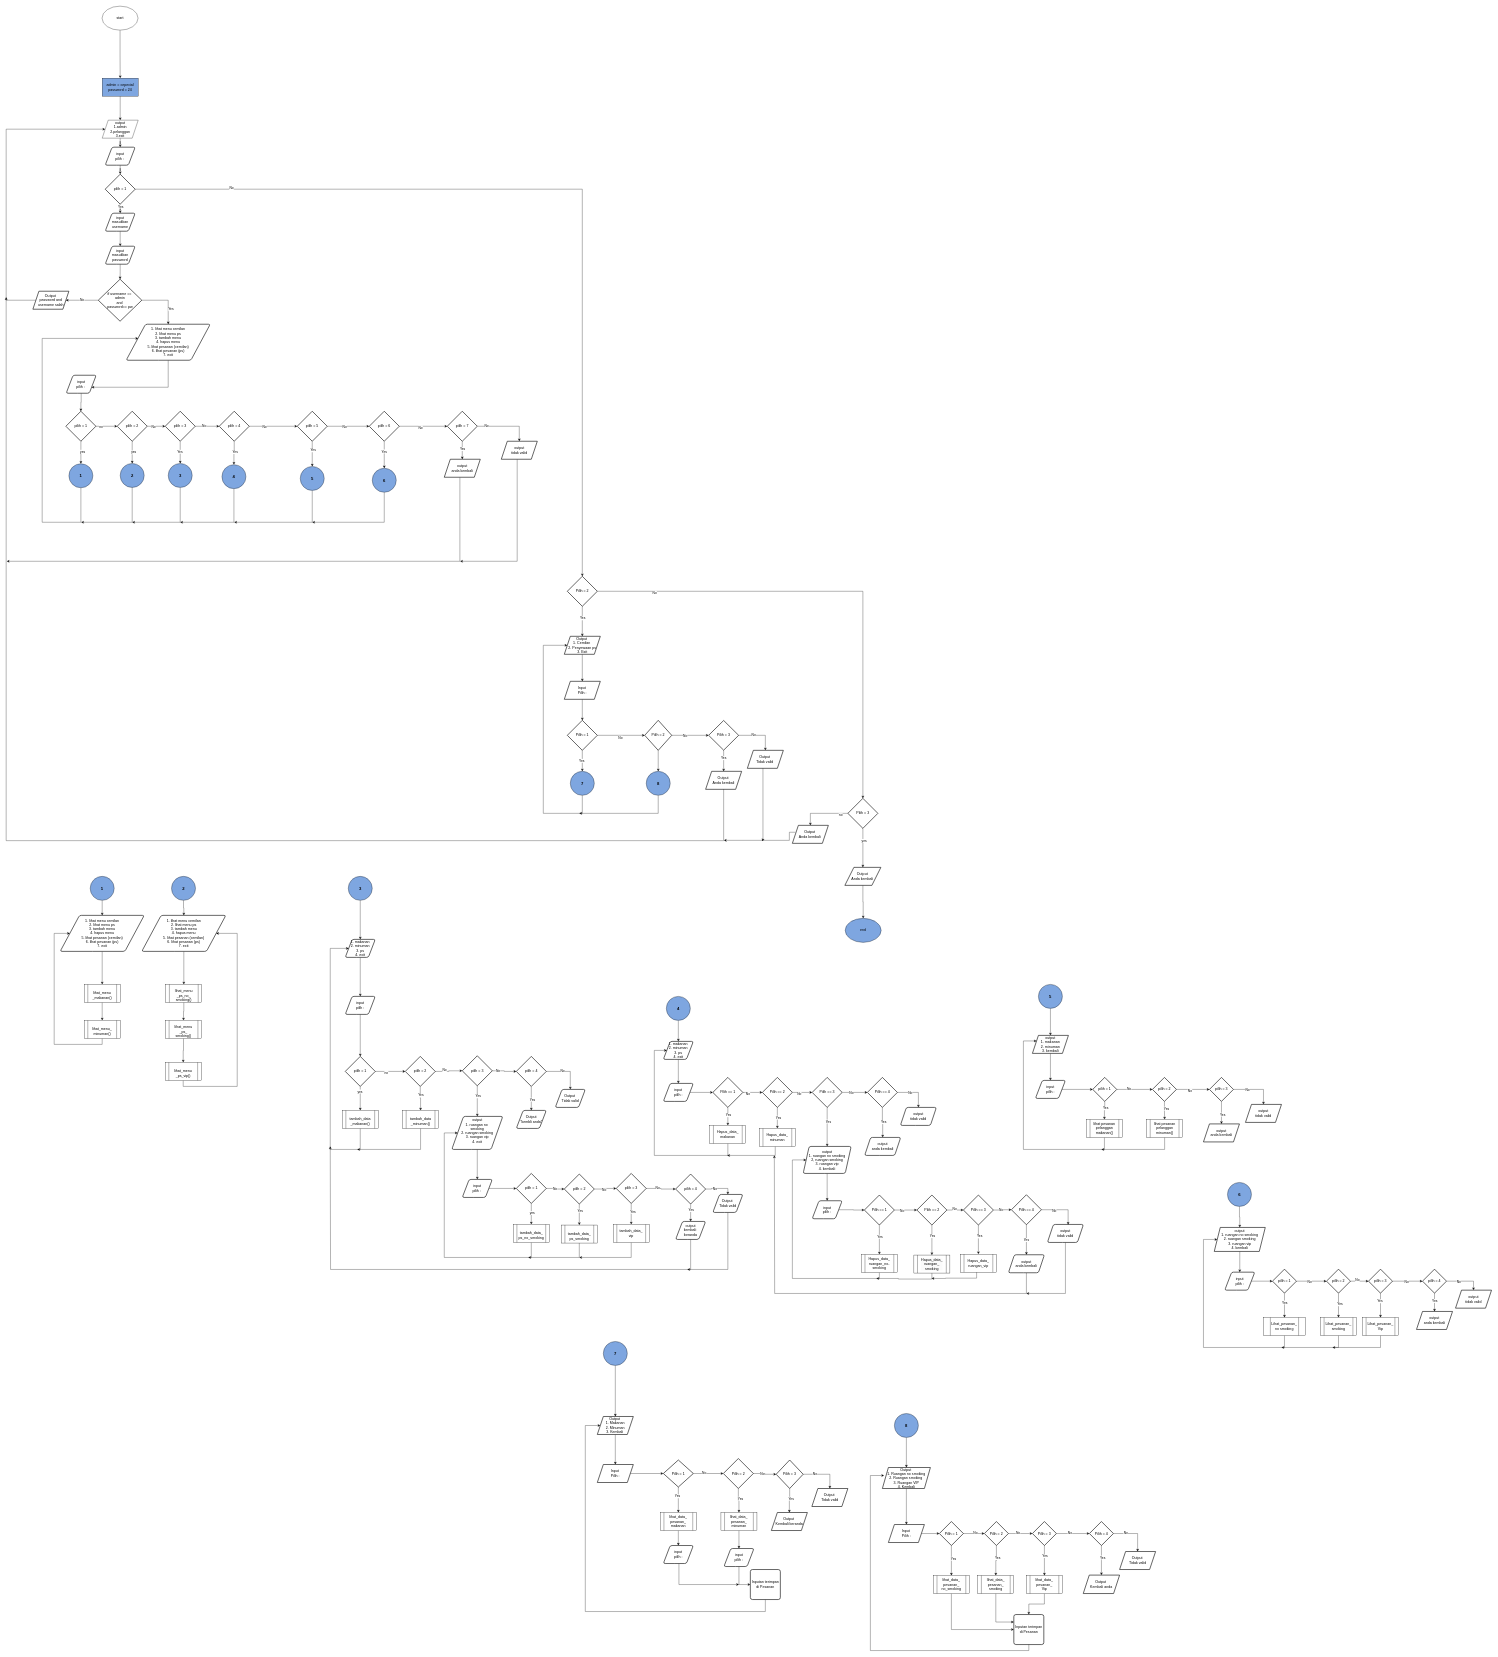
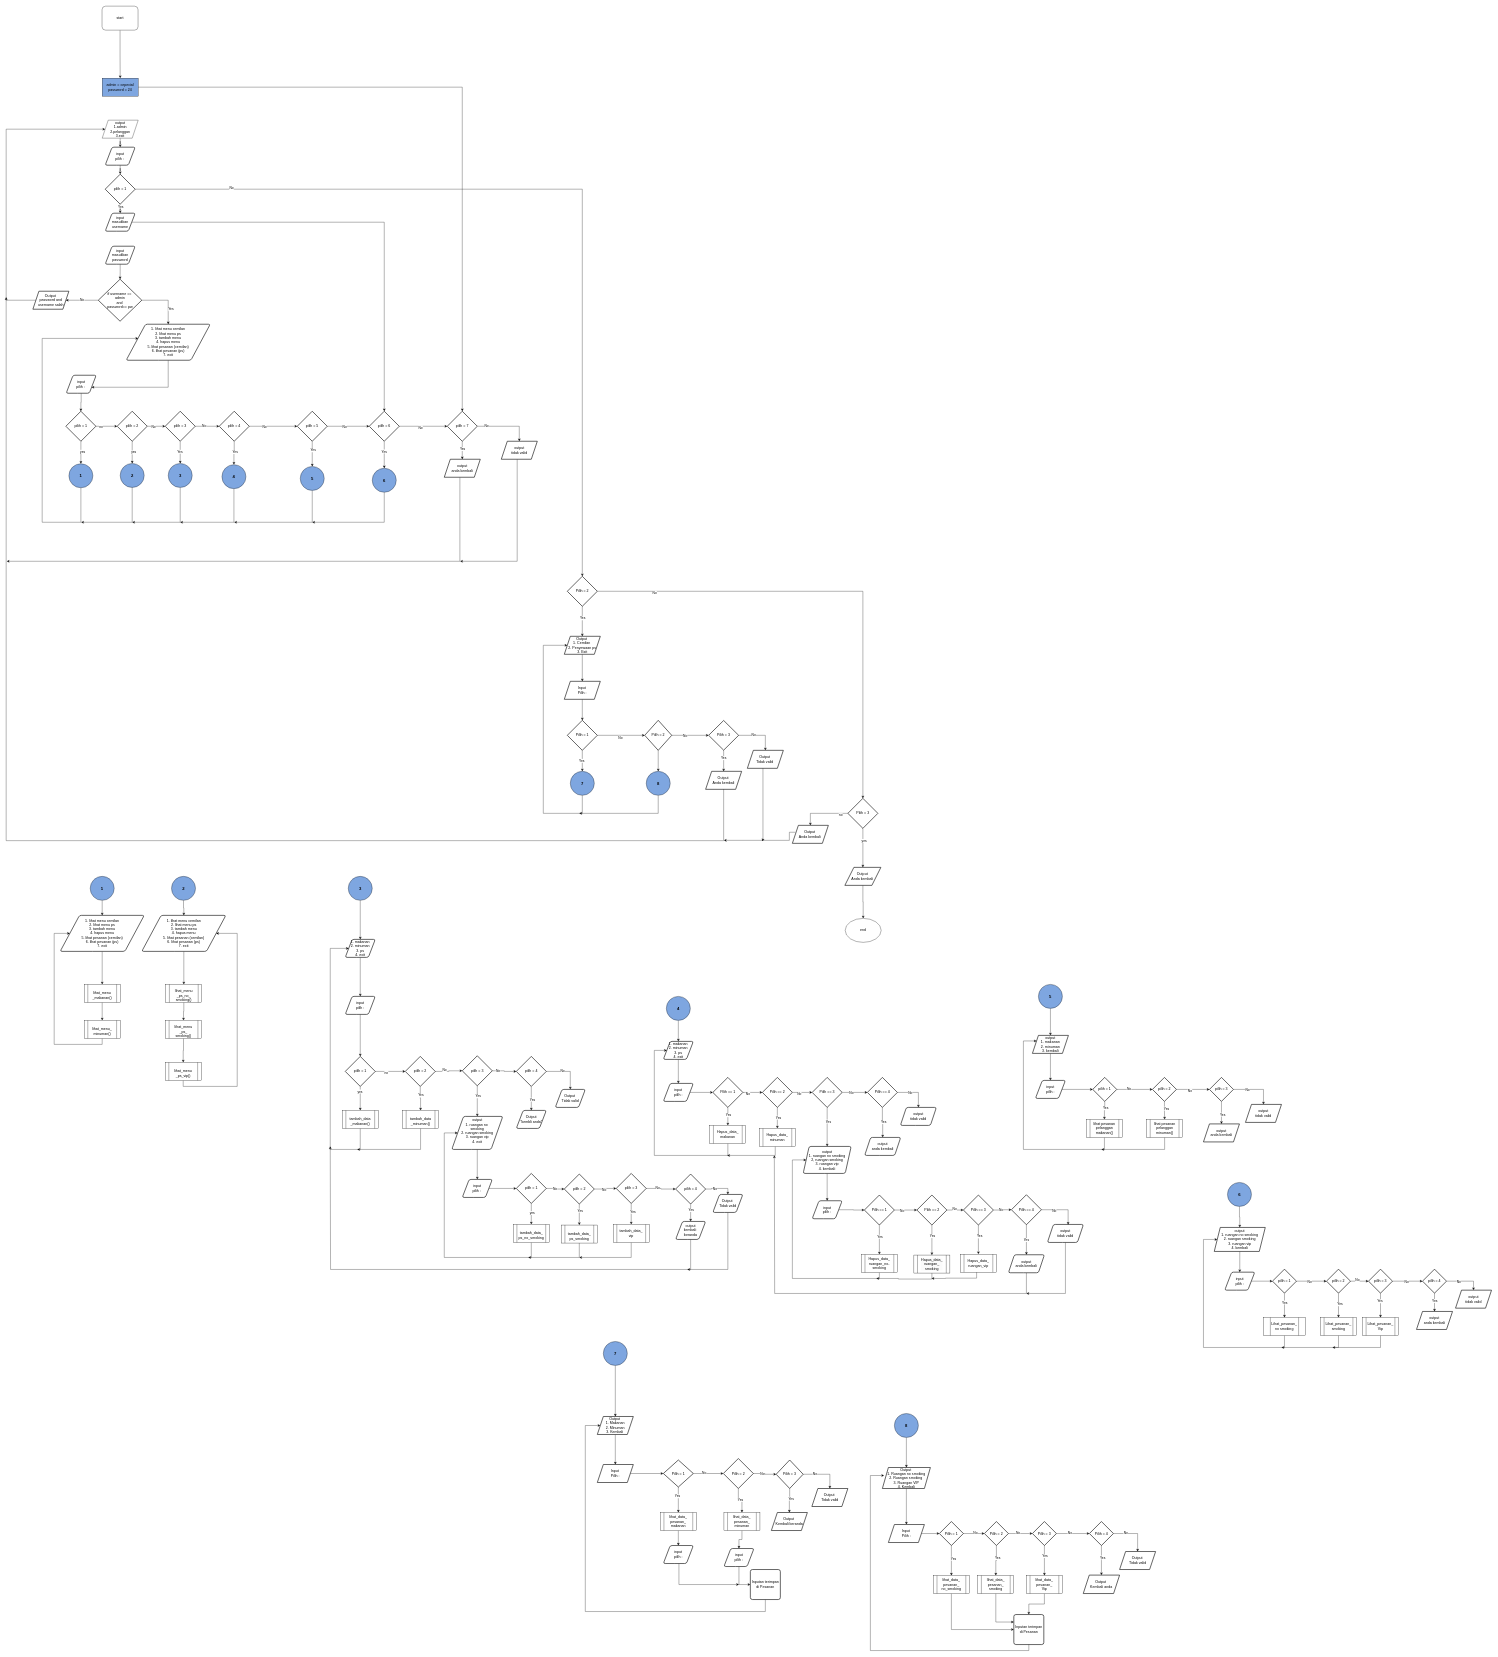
node "start": shape ellipse -> rounded rectangle
edge "admin = cepecial password = 24" -> "output 1.admin 2.pelanggan 3.exit": now "admin = cepecial password = 24" -> "pilih = 7"
edge "input masukkan username" -> "input masukkan password": now "input masukkan username" -> "pilih = 6"
node "end": fillcolor #7ea6e0 -> #ffffff
node "lihat_data_ pesanan_ minuman": moved (739, 1521) -> (742, 1521)
